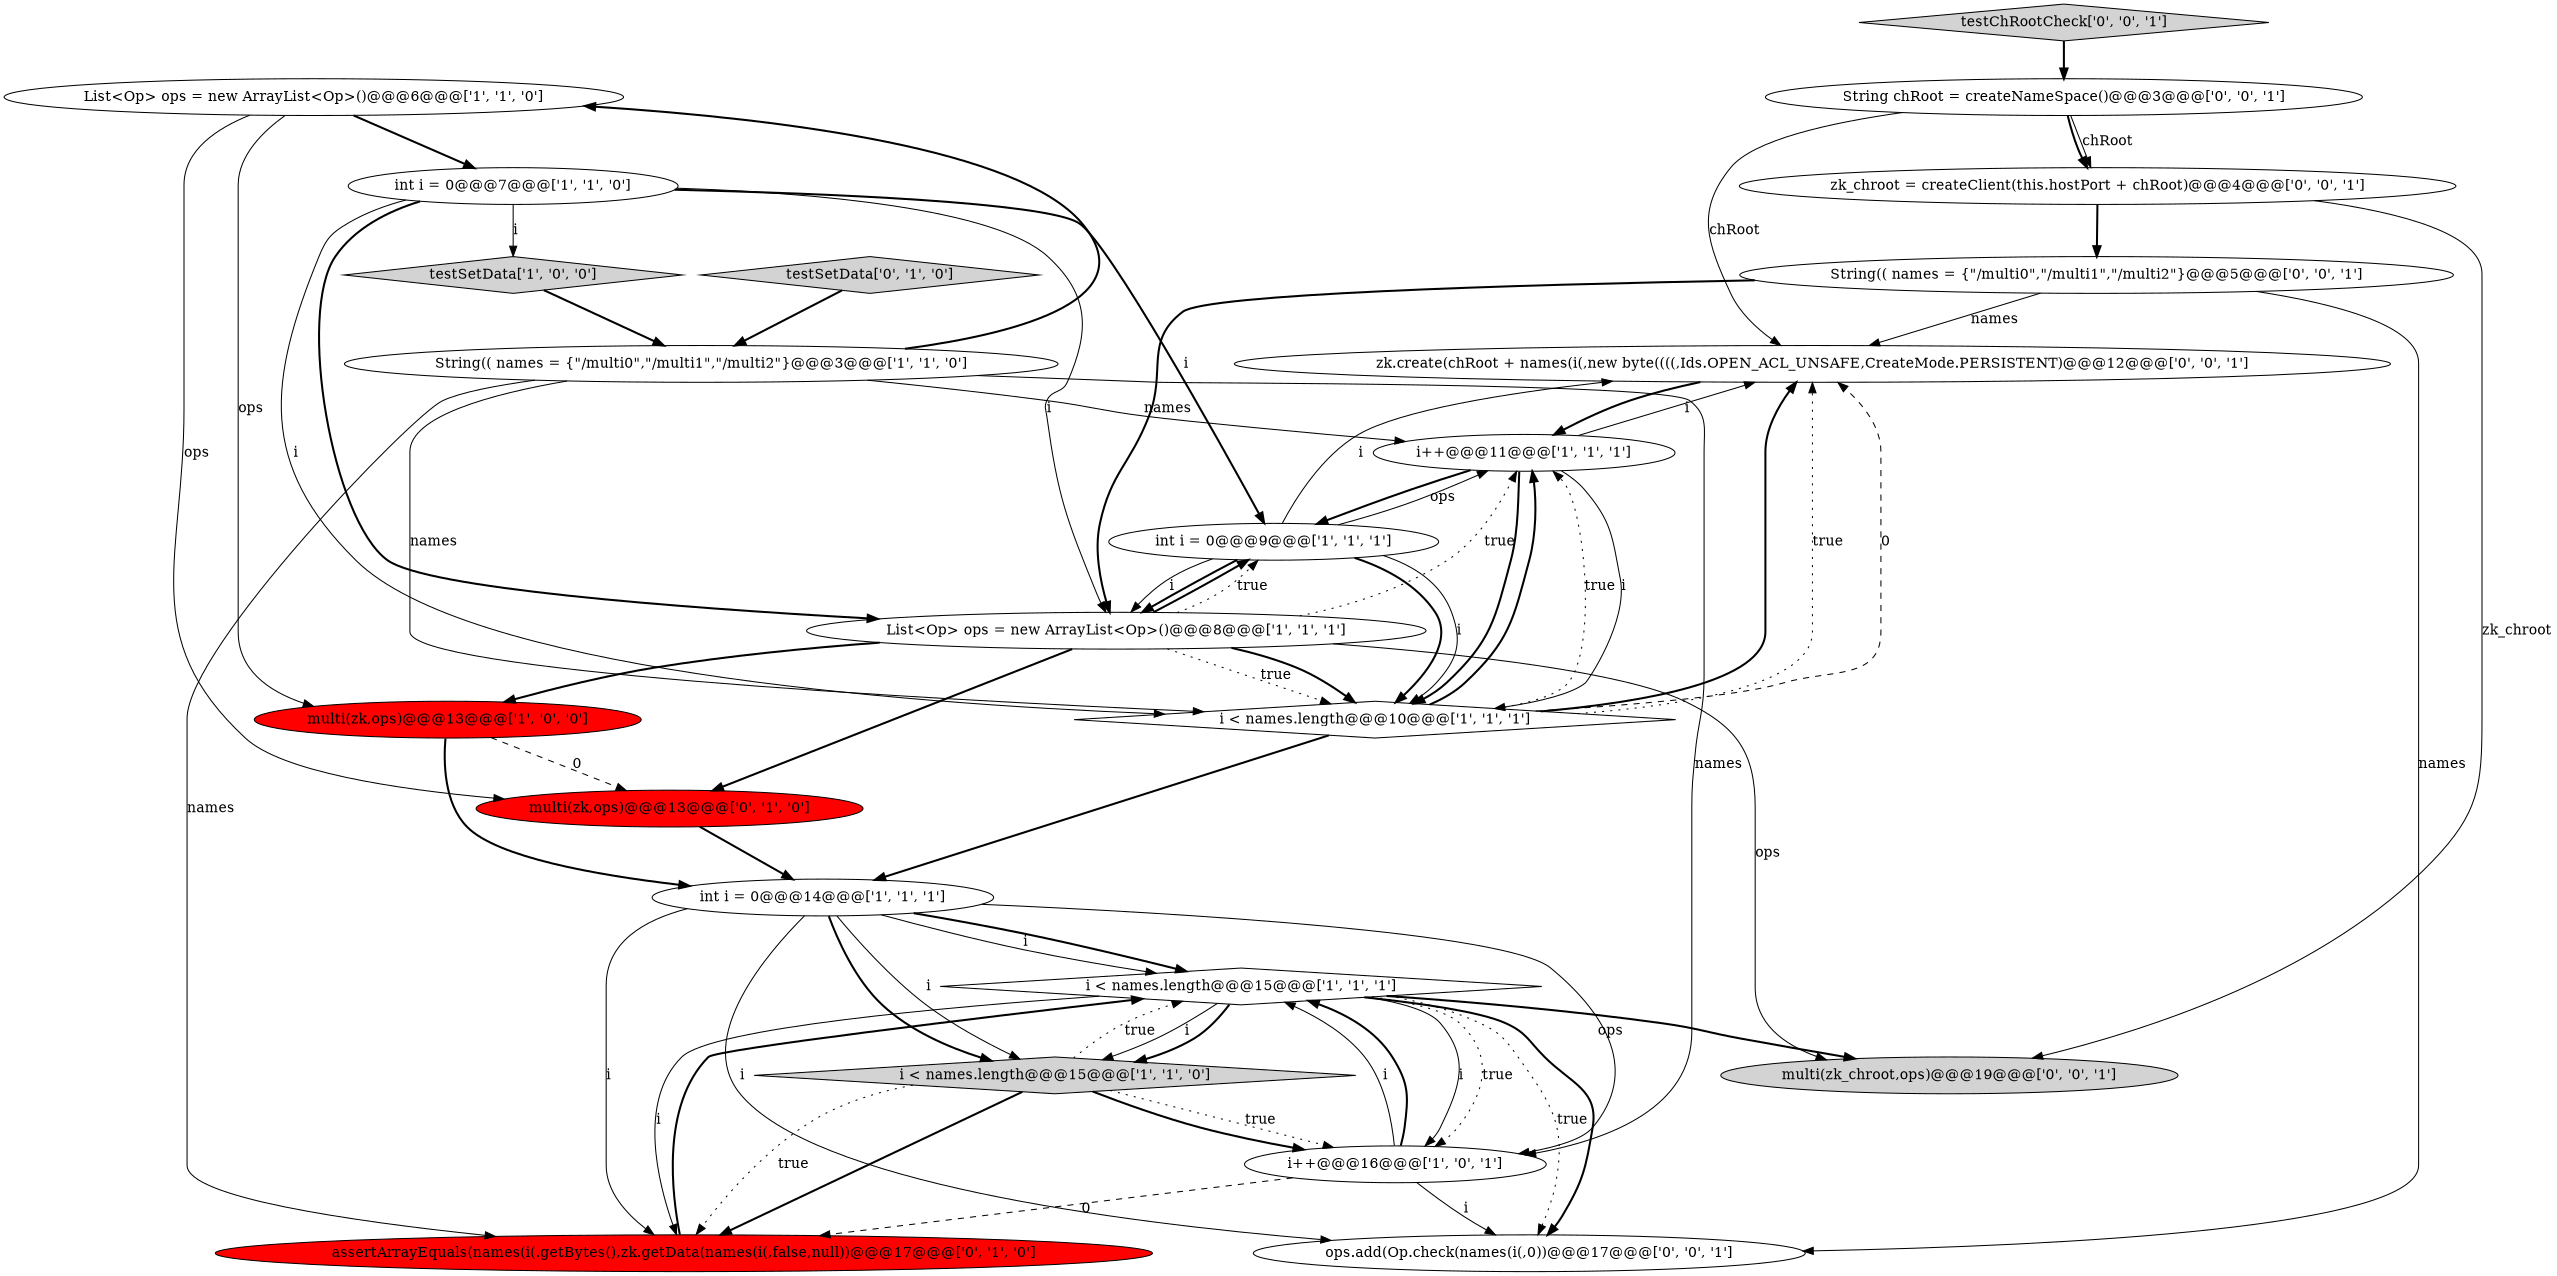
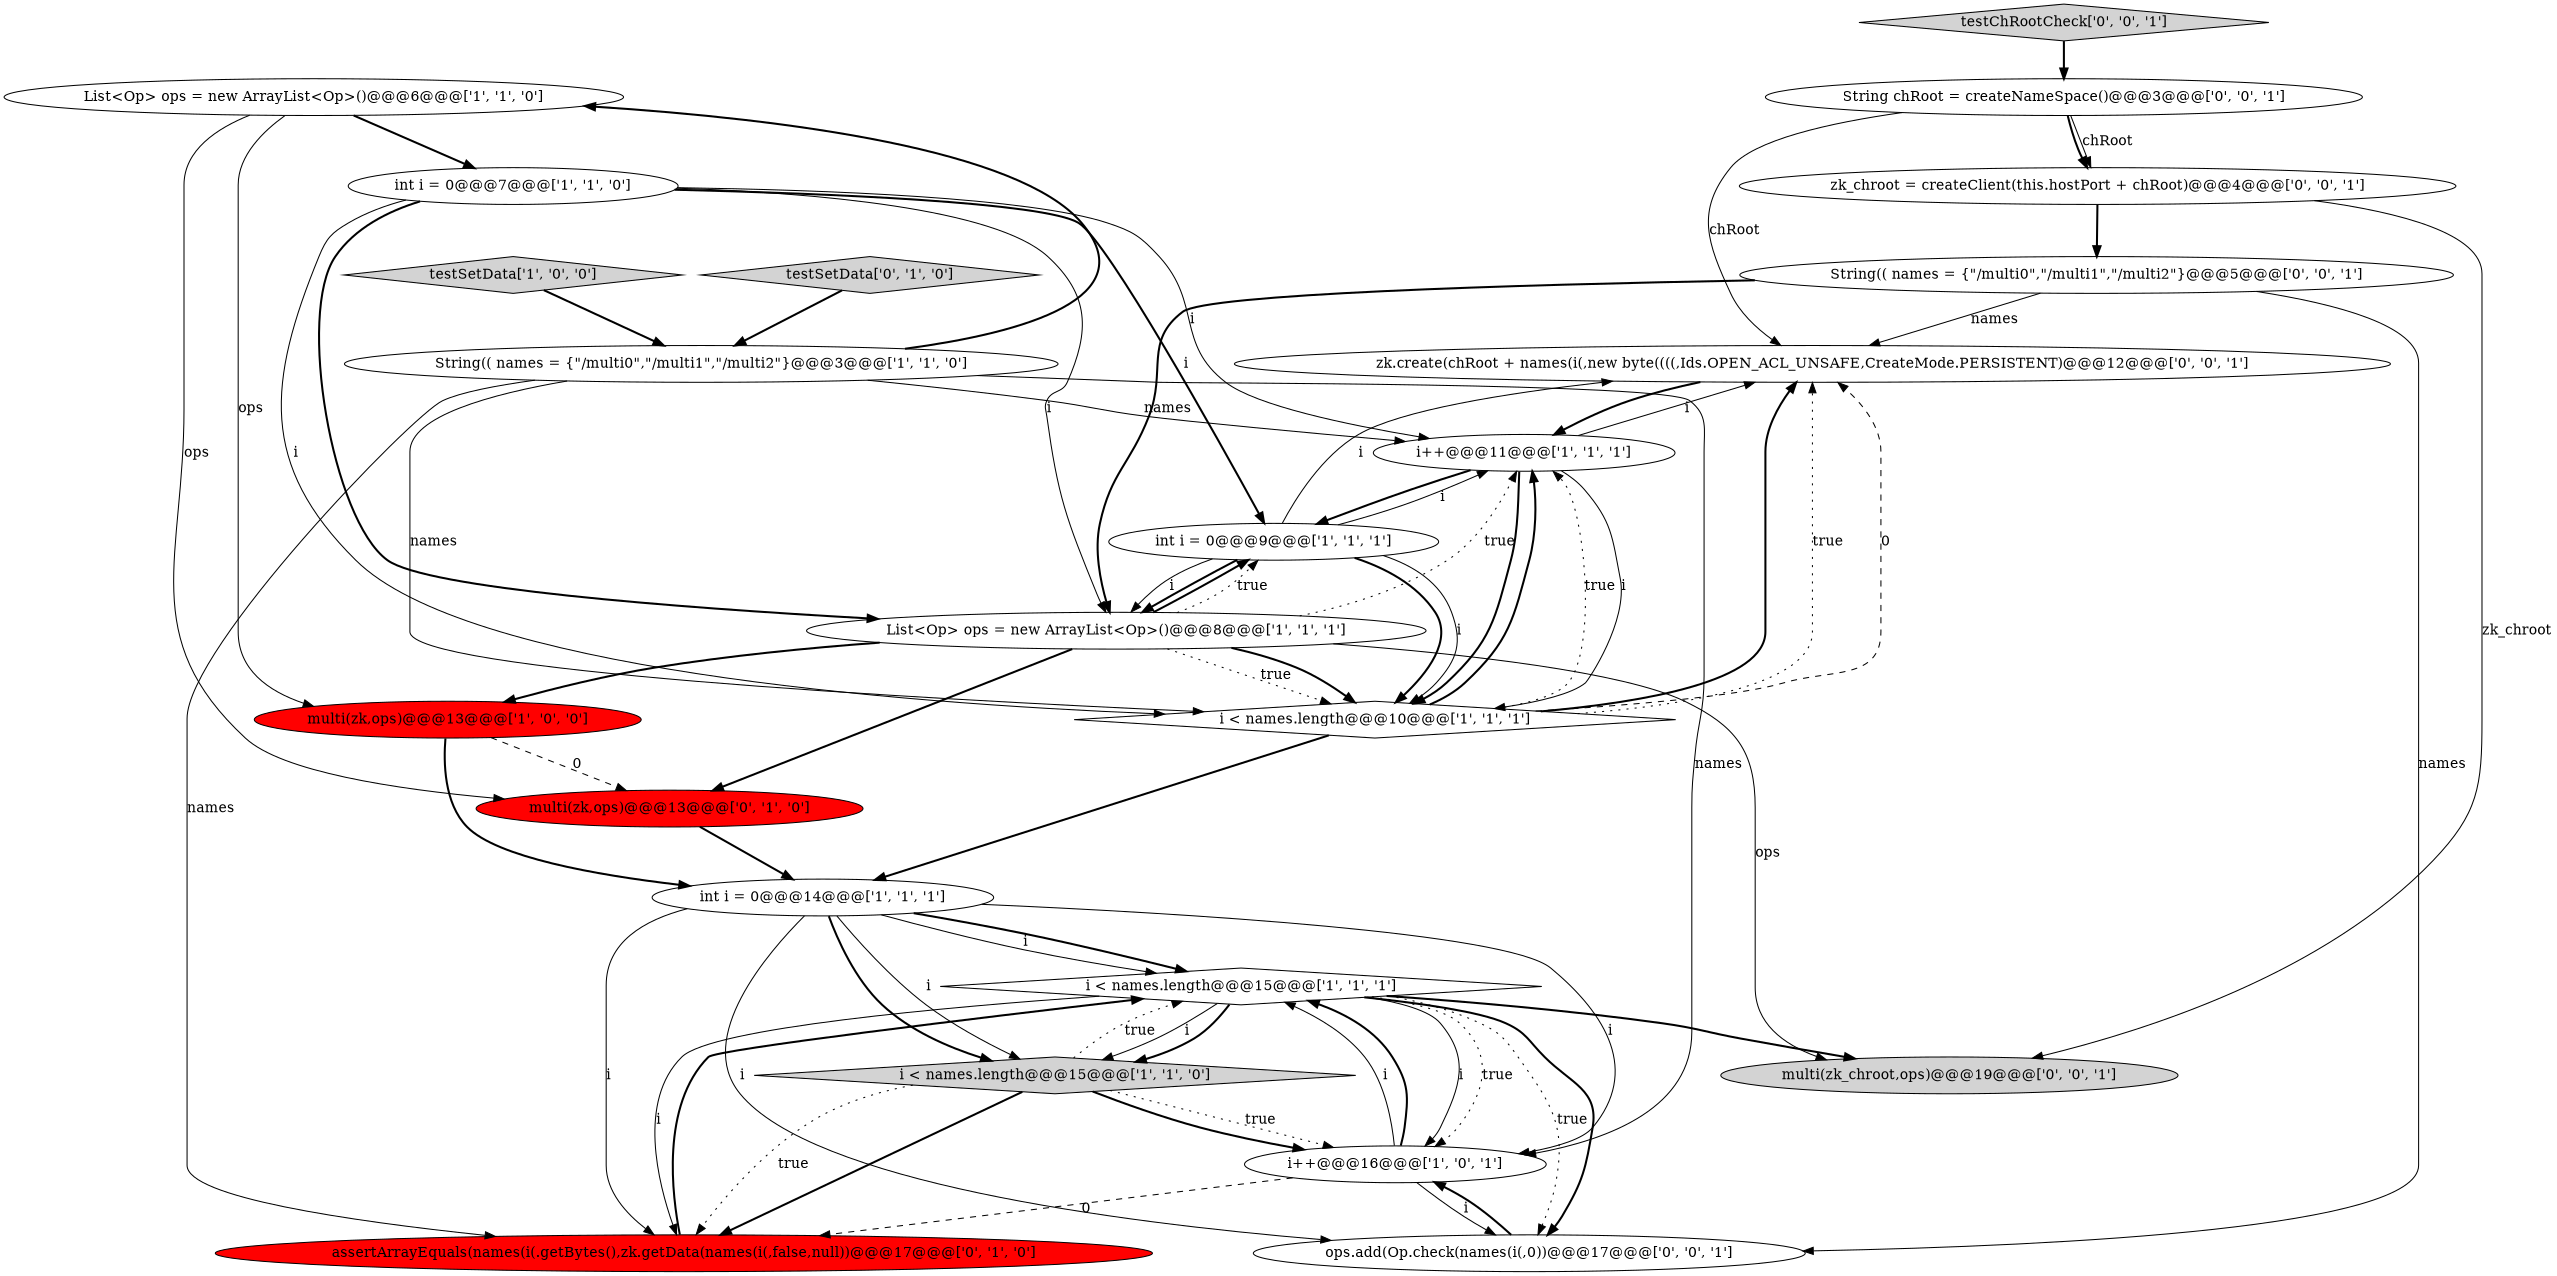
edge "int i = 0@@@7@@@['1', '1', '0']" -> "testSetData['1', '0', '0']": now "int i = 0@@@7@@@['1', '1', '0']" -> "i++@@@11@@@['1', '1', '1']"
edge "int i = 0@@@9@@@['1', '1', '1']" -> "i++@@@11@@@['1', '1', '1']": label "ops" -> "i"
edge "int i = 0@@@14@@@['1', '1', '1']" -> "i++@@@16@@@['1', '0', '1']": label "ops" -> "i"
edge "ops.add(Op.check(names(i(,0))@@@17@@@['0', '0', '1']" -> "i++@@@16@@@['1', '0', '1']": added
